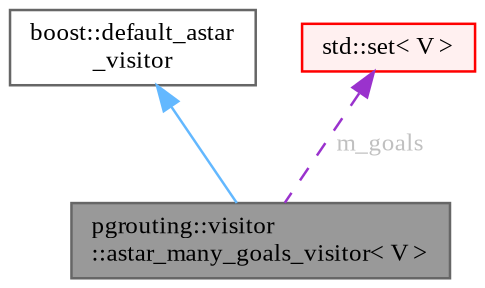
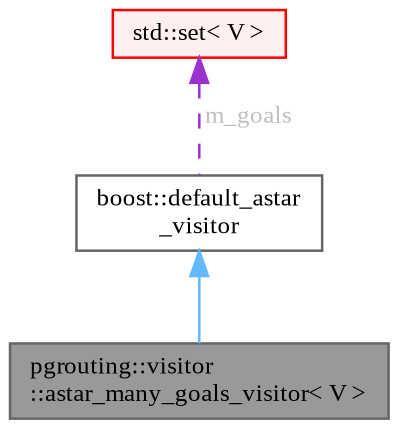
edge "pgrouting::visitor ::astar_many_goals_visitor< V >" -> "std::set< V >": now "boost::default_astar _visitor" -> "std::set< V >"
